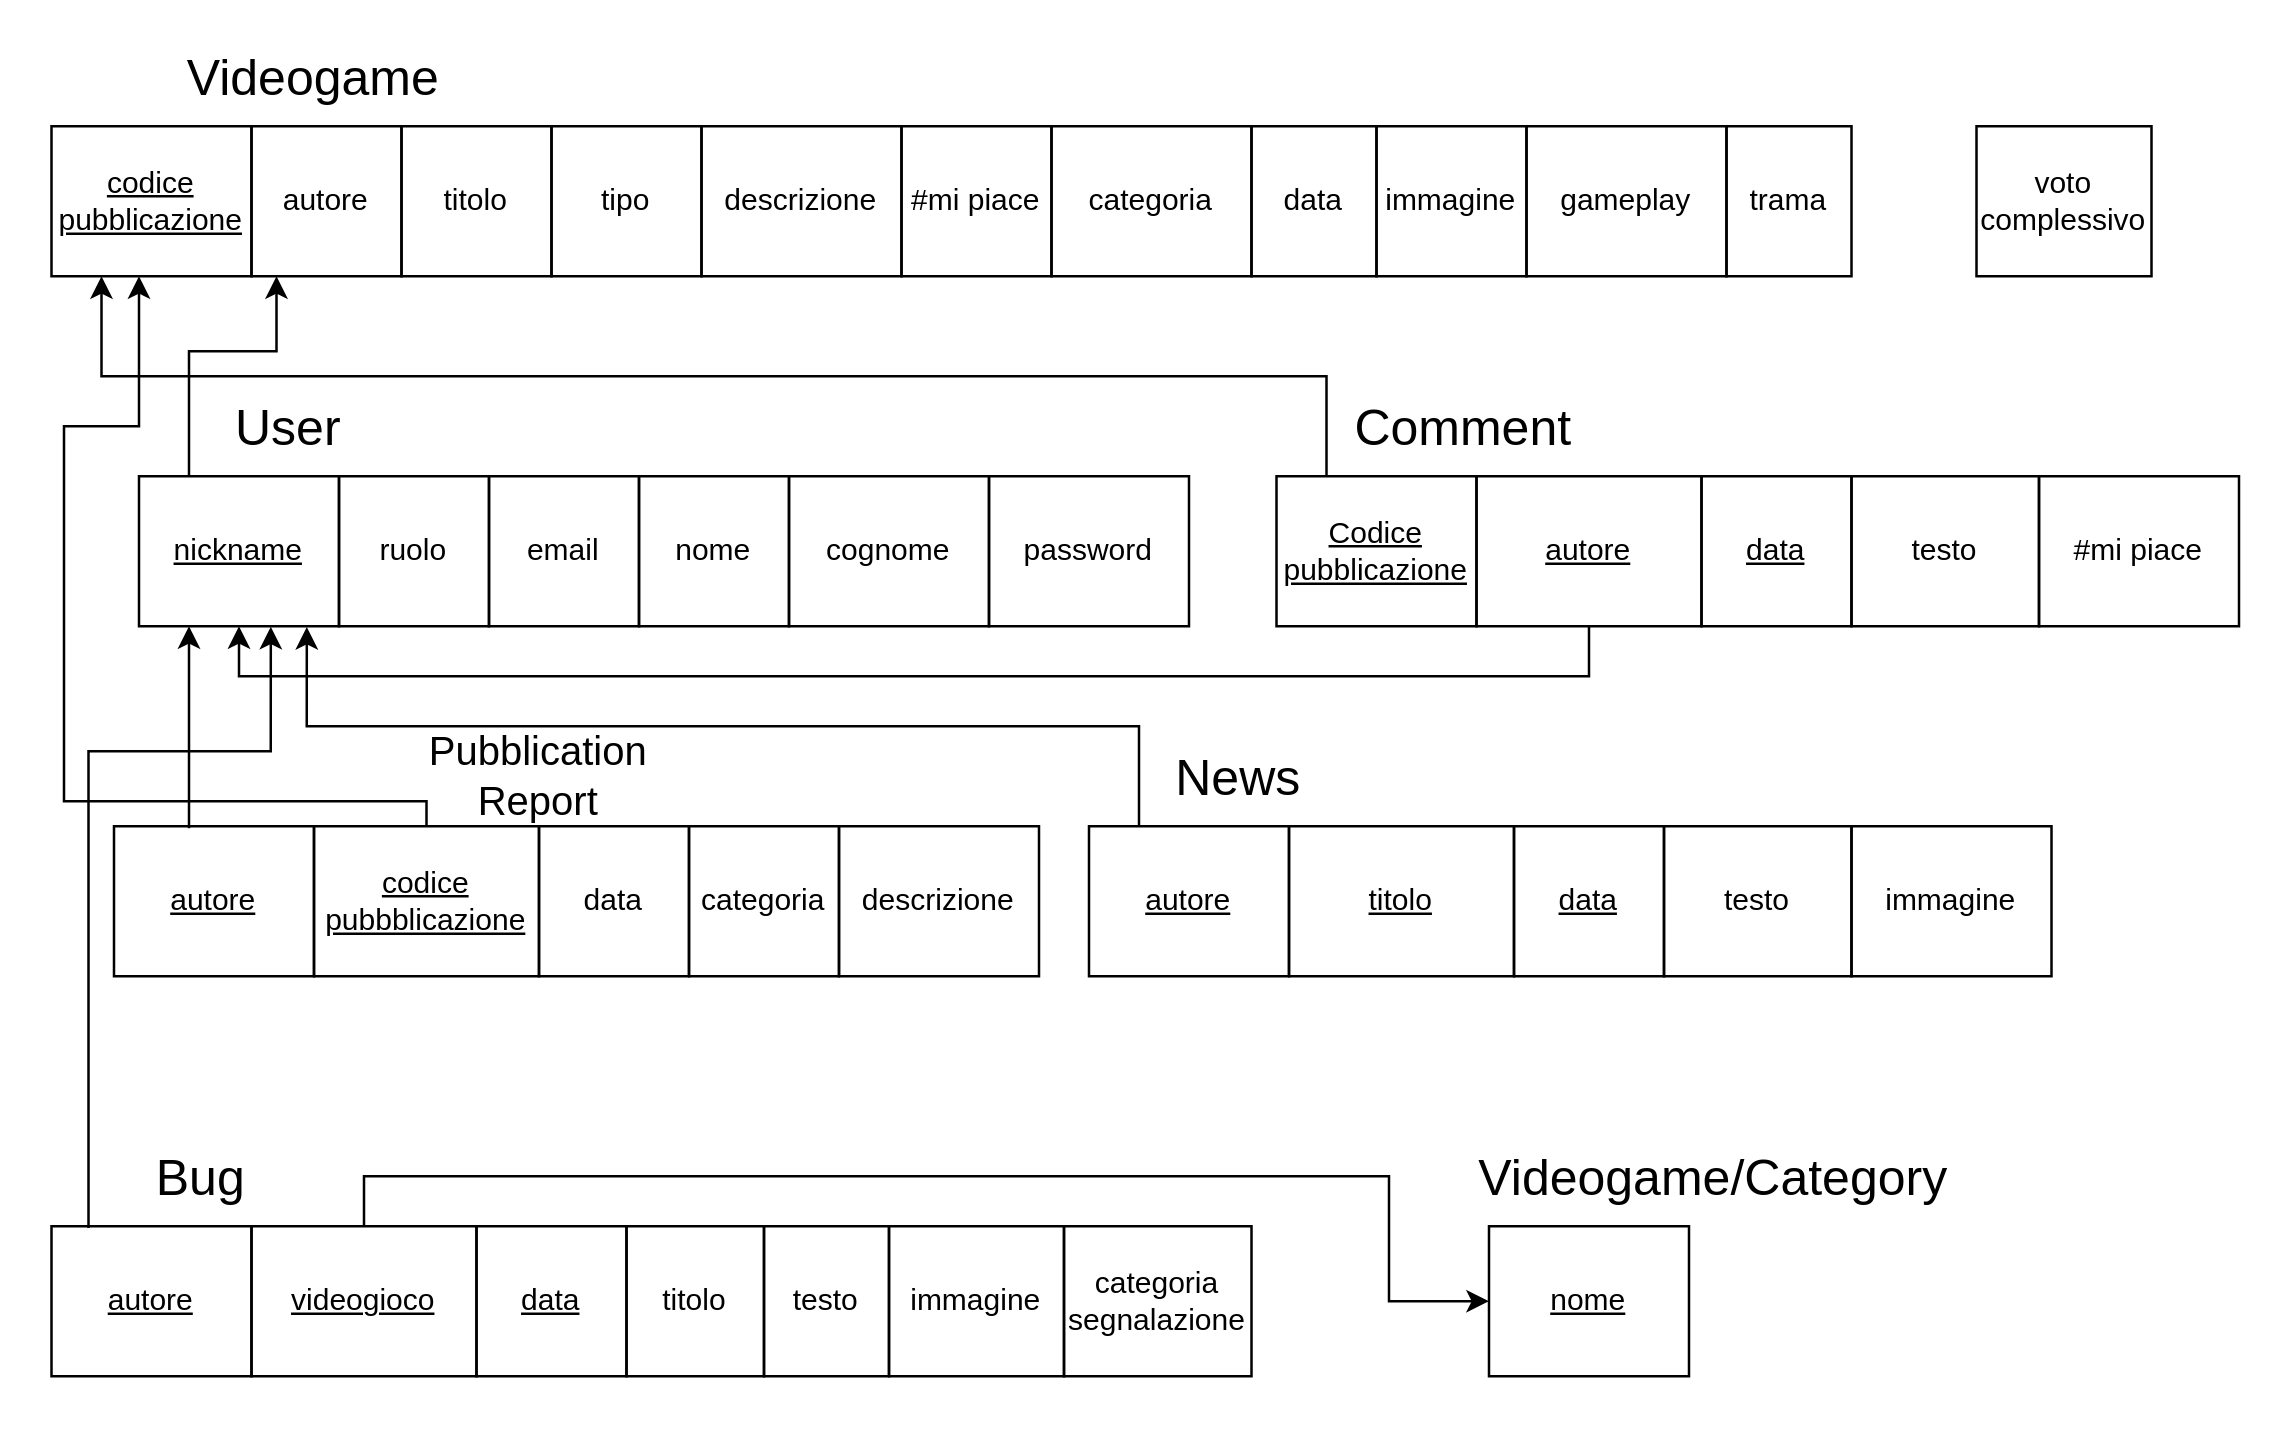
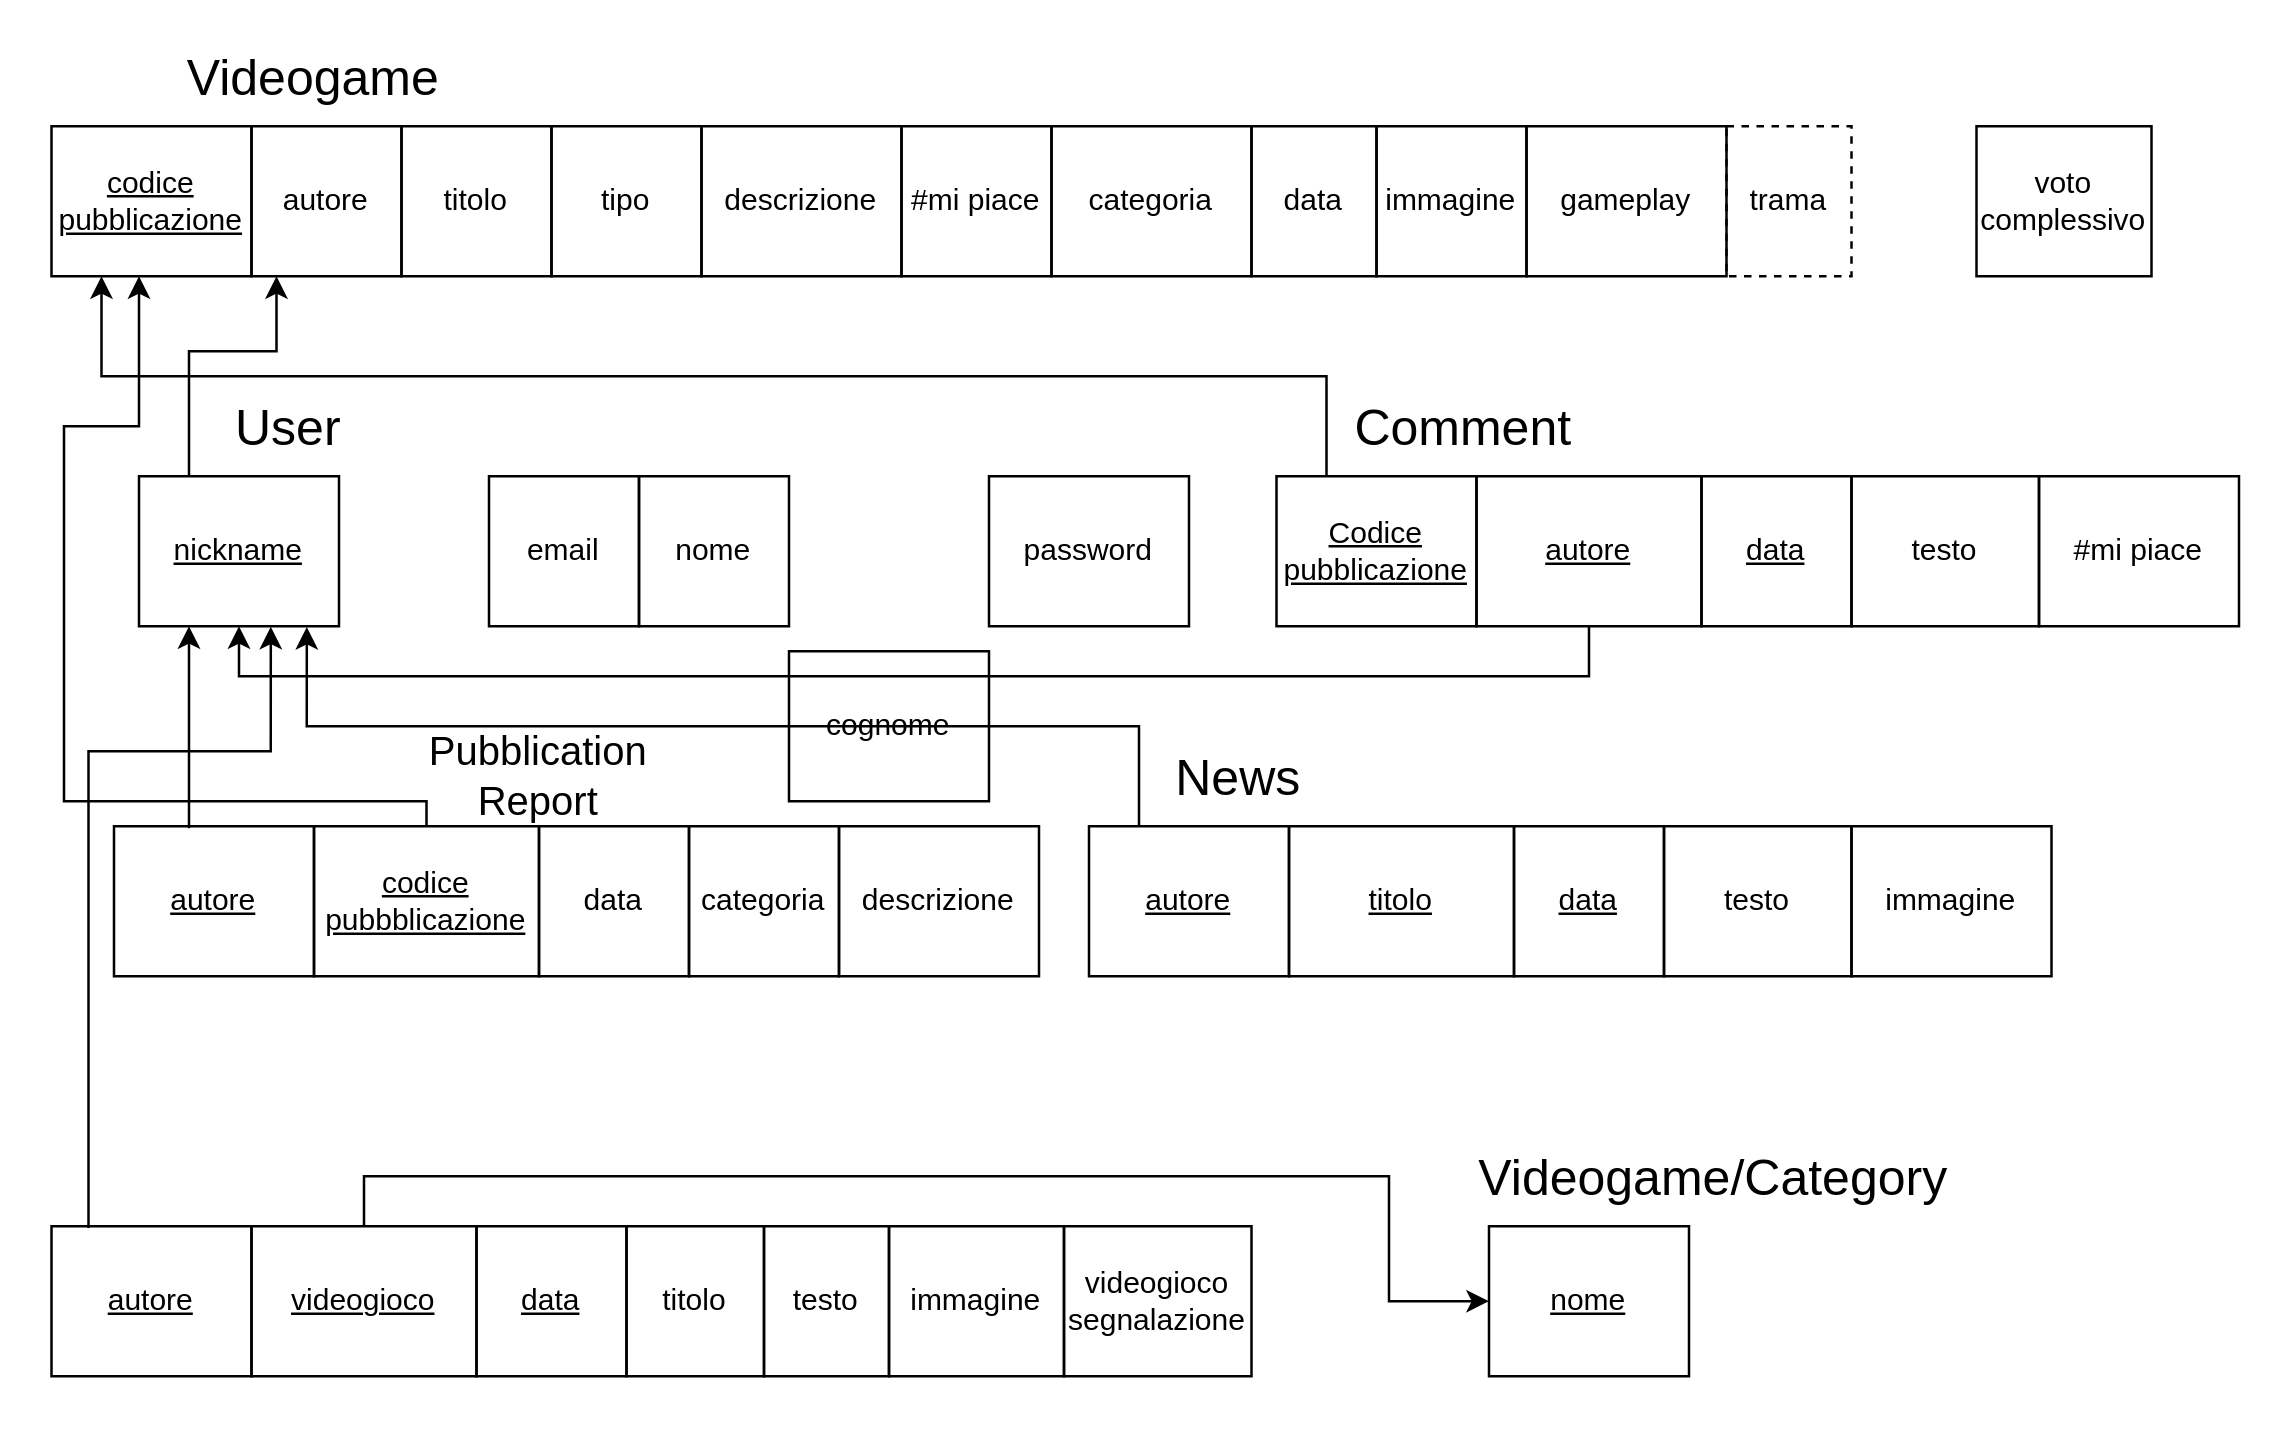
node "trama": style solid -> dashed
node "ruolo": removed
node "cognome": moved (889, 551) -> (889, 726)
node "Bug": removed
node "categoria segnalazione": label "categoria segnalazione" -> "videogioco segnalazione"
